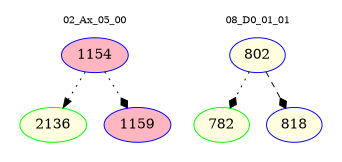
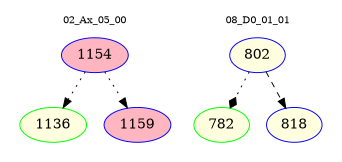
edge "1154" -> "1159": arrowhead diamond -> normal
edge "802" -> "818": arrowhead diamond -> normal
node "2136": label "2136" -> "1136"
